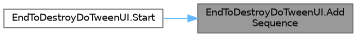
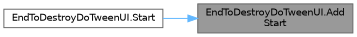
node "EndToDestroyDoTweenUI.Add Sequence": label "EndToDestroyDoTweenUI.Add Sequence" -> "EndToDestroyDoTweenUI.Add Start"
